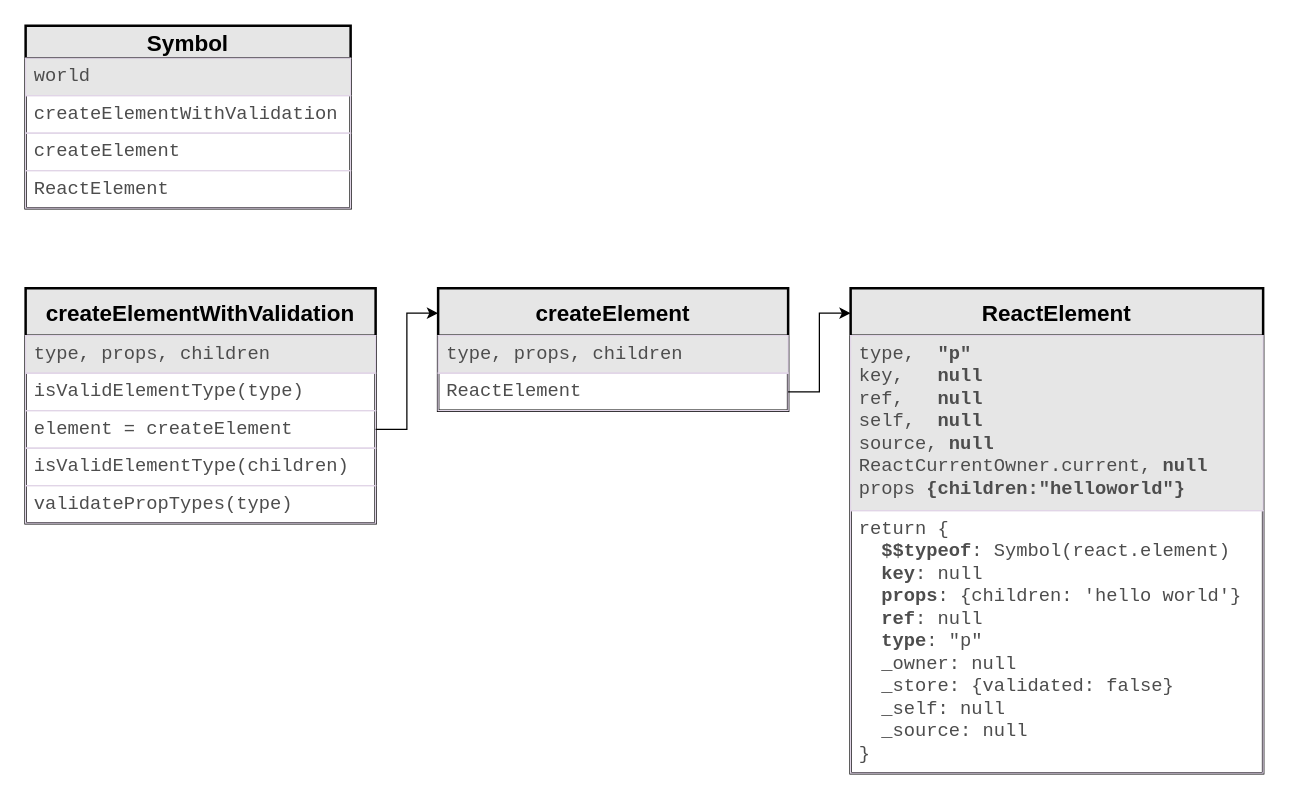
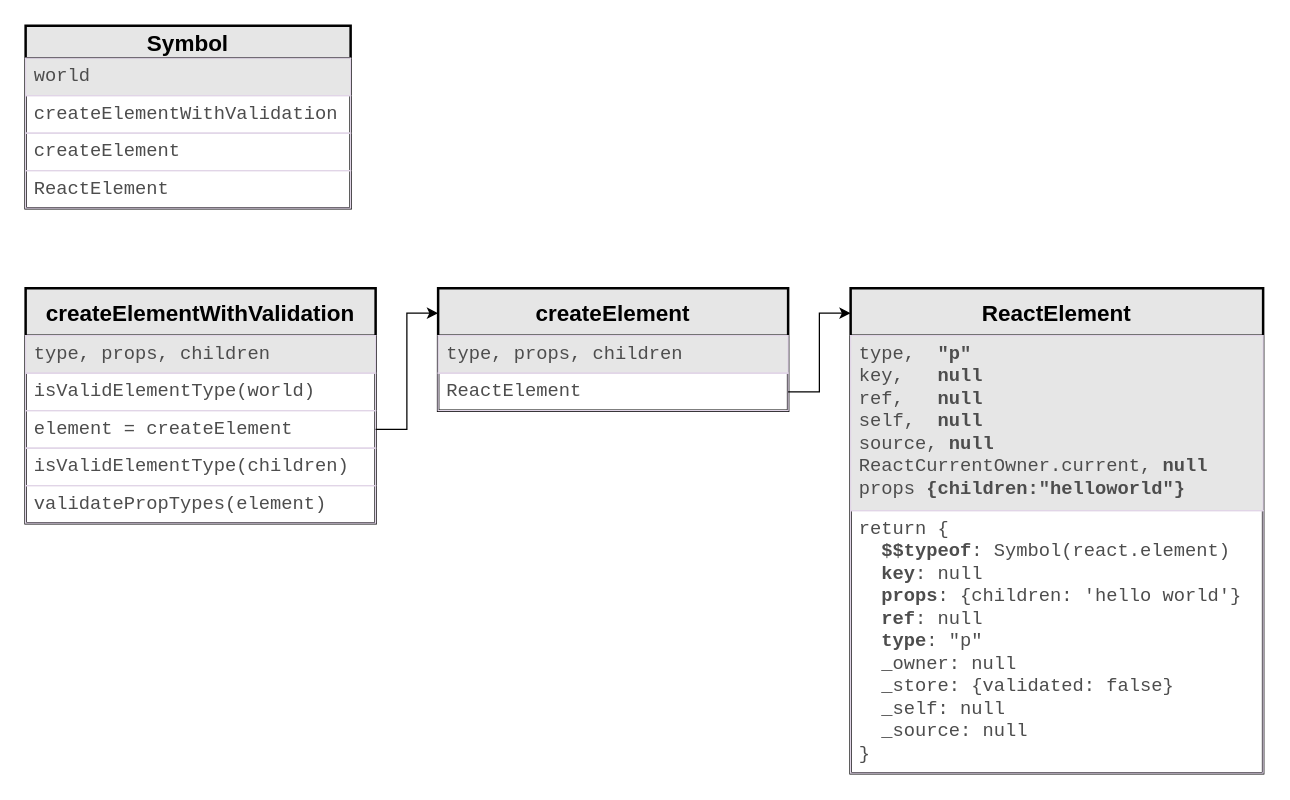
node "isValidElementType(type)": label "isValidElementType(type)" -> "isValidElementType(world)"
node "validatePropTypes(type)": label "validatePropTypes(type)" -> "validatePropTypes(element)"
